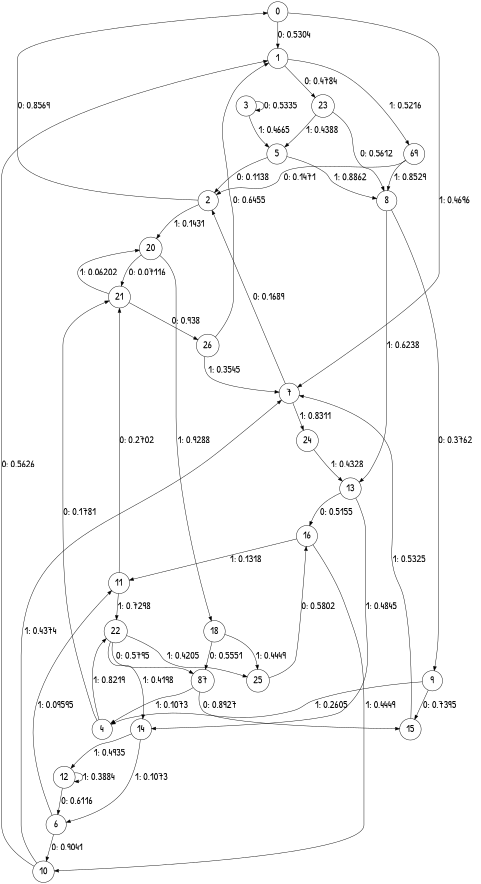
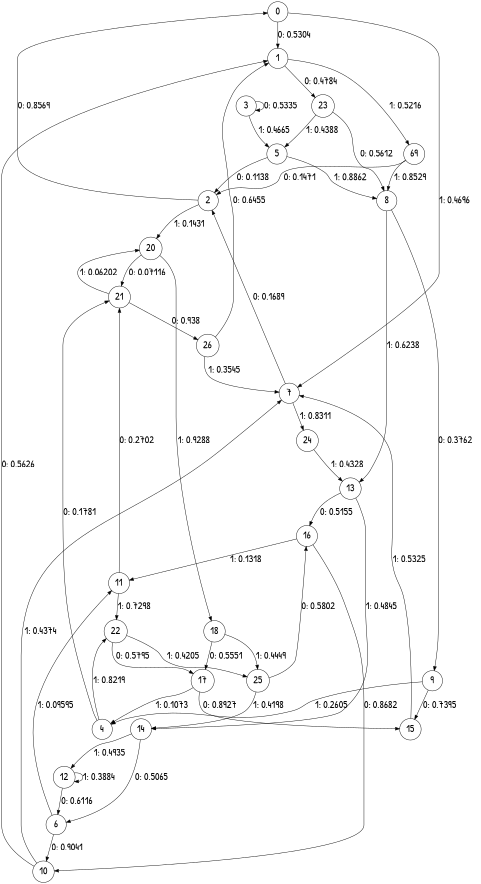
edge "22" -> "14": now "25" -> "14"
node "87": label "87" -> "17"
edge "16" -> "10": label "1: 0.4449   " -> "0: 0.8682   "
edge "14" -> "6": label "1: 0.1073   " -> "0: 0.5065   "
